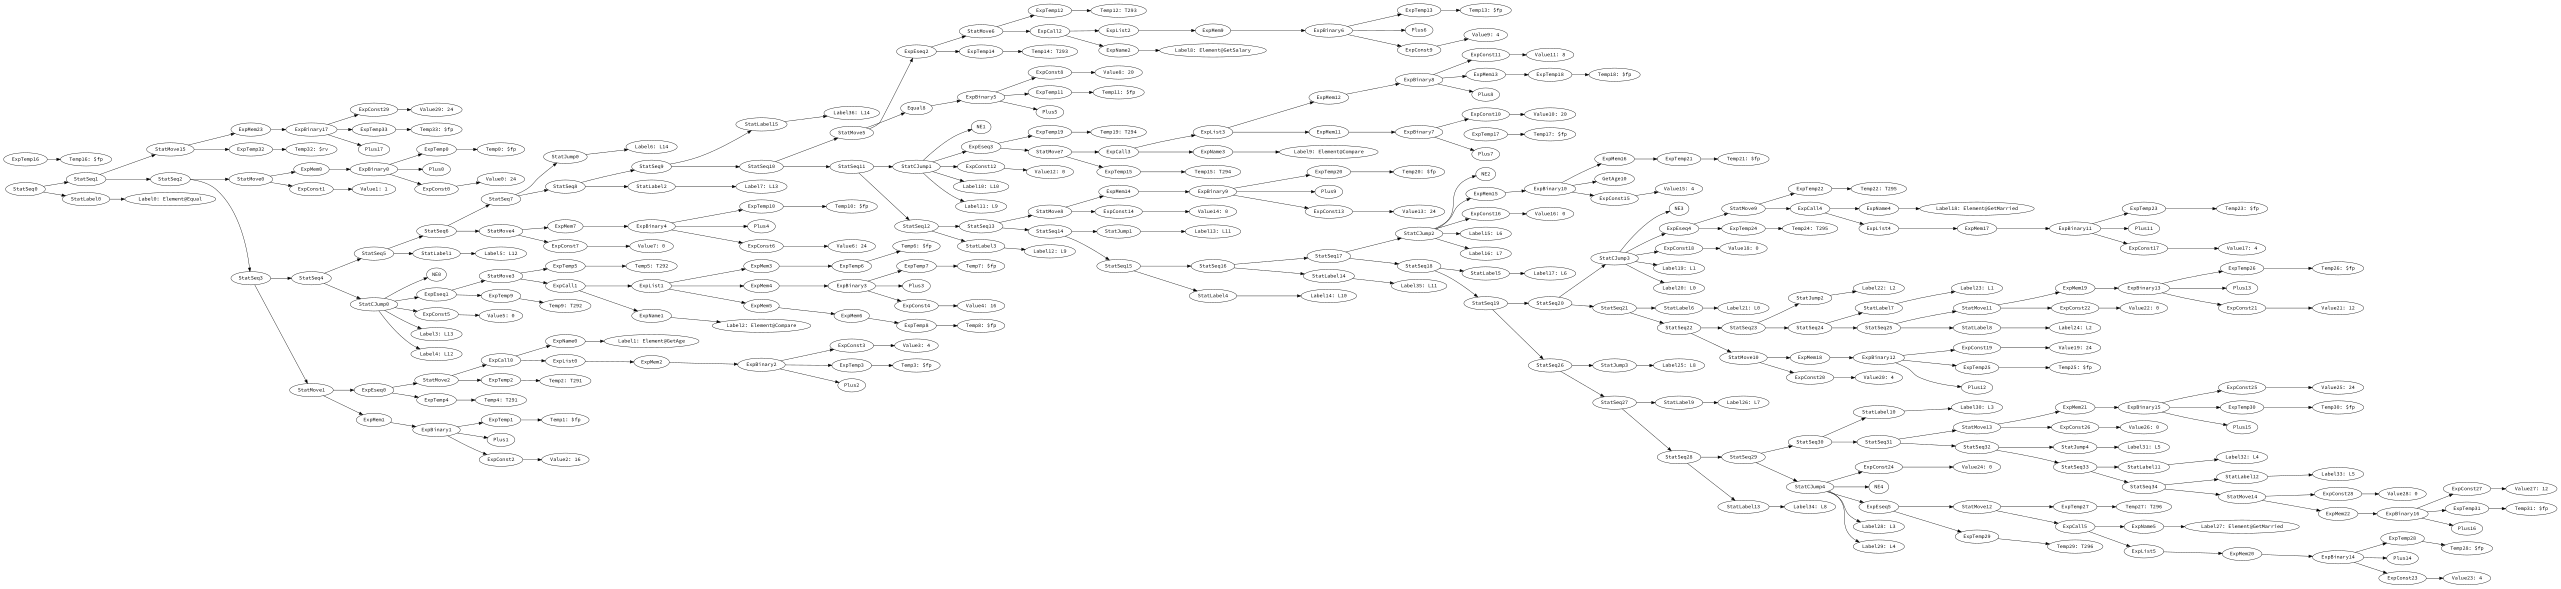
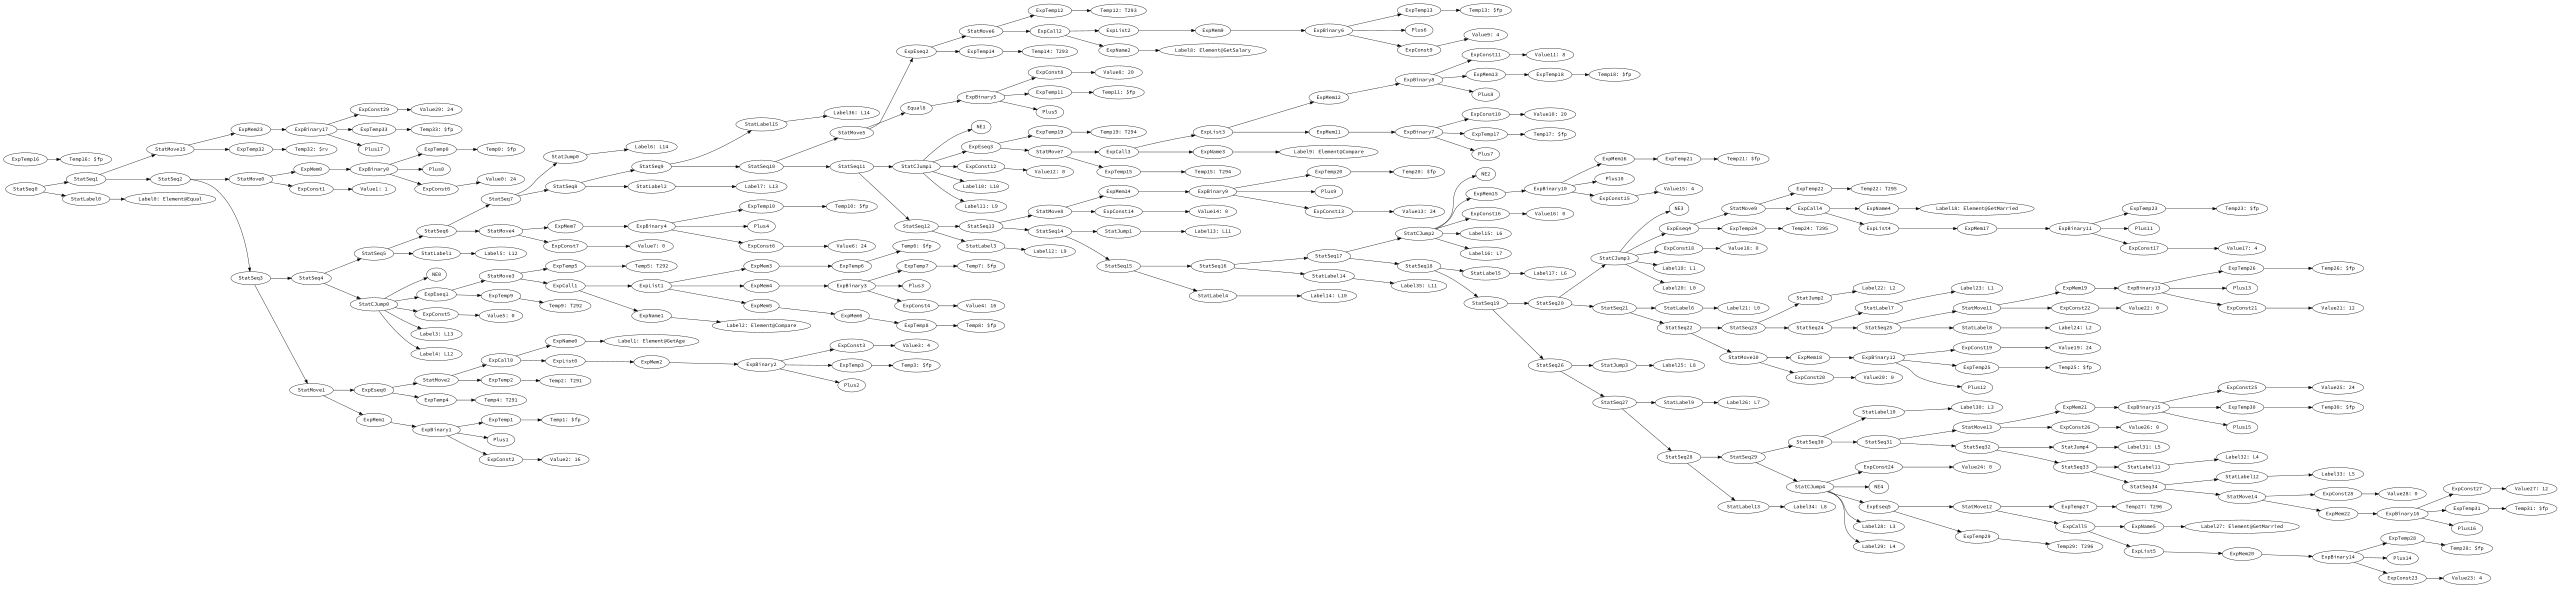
edge "ExpBinary7" -> "ExpTemp17": added
node "GetAge10": label "GetAge10" -> "Plus10"
node "Value20: 4": label "Value20: 4" -> "Value20: 0"
